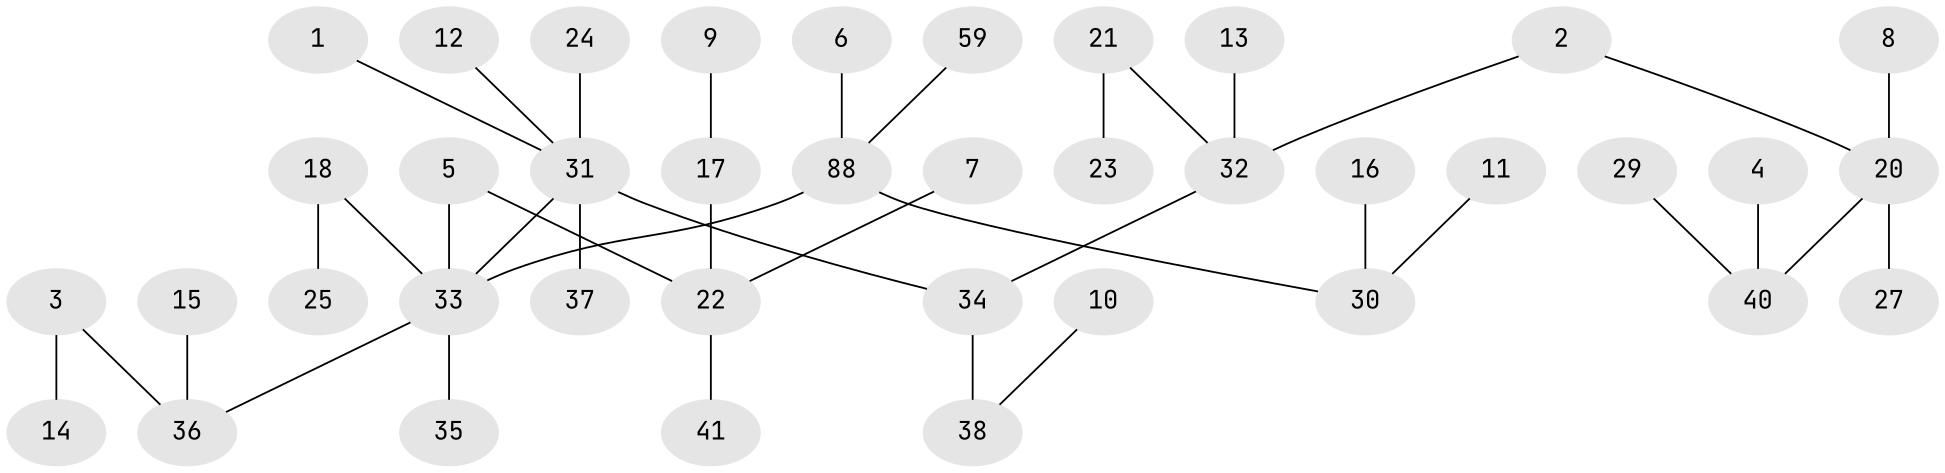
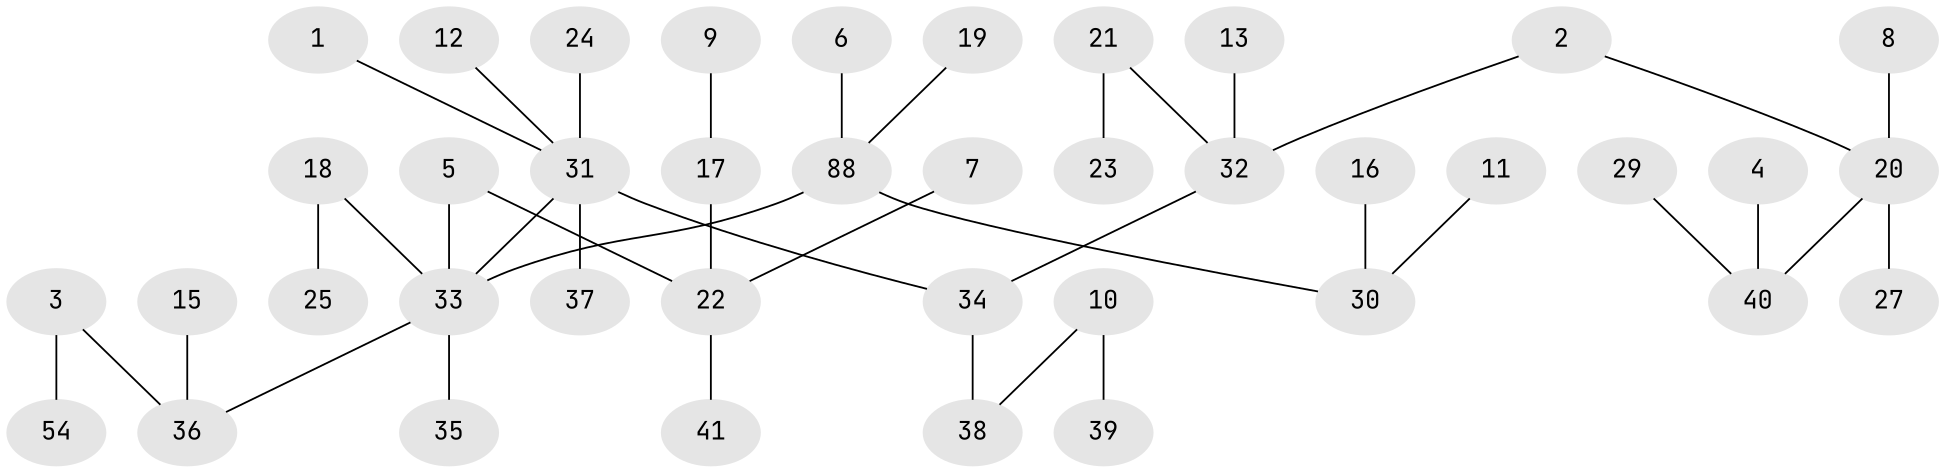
node "59": label "59" -> "19"
node "14": label "14" -> "54"
node "39": added
